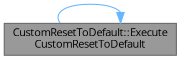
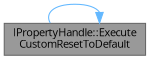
node "CustomResetToDefault::Execute CustomResetToDefault": label "CustomResetToDefault::Execute CustomResetToDefault" -> "IPropertyHandle::Execute CustomResetToDefault"
